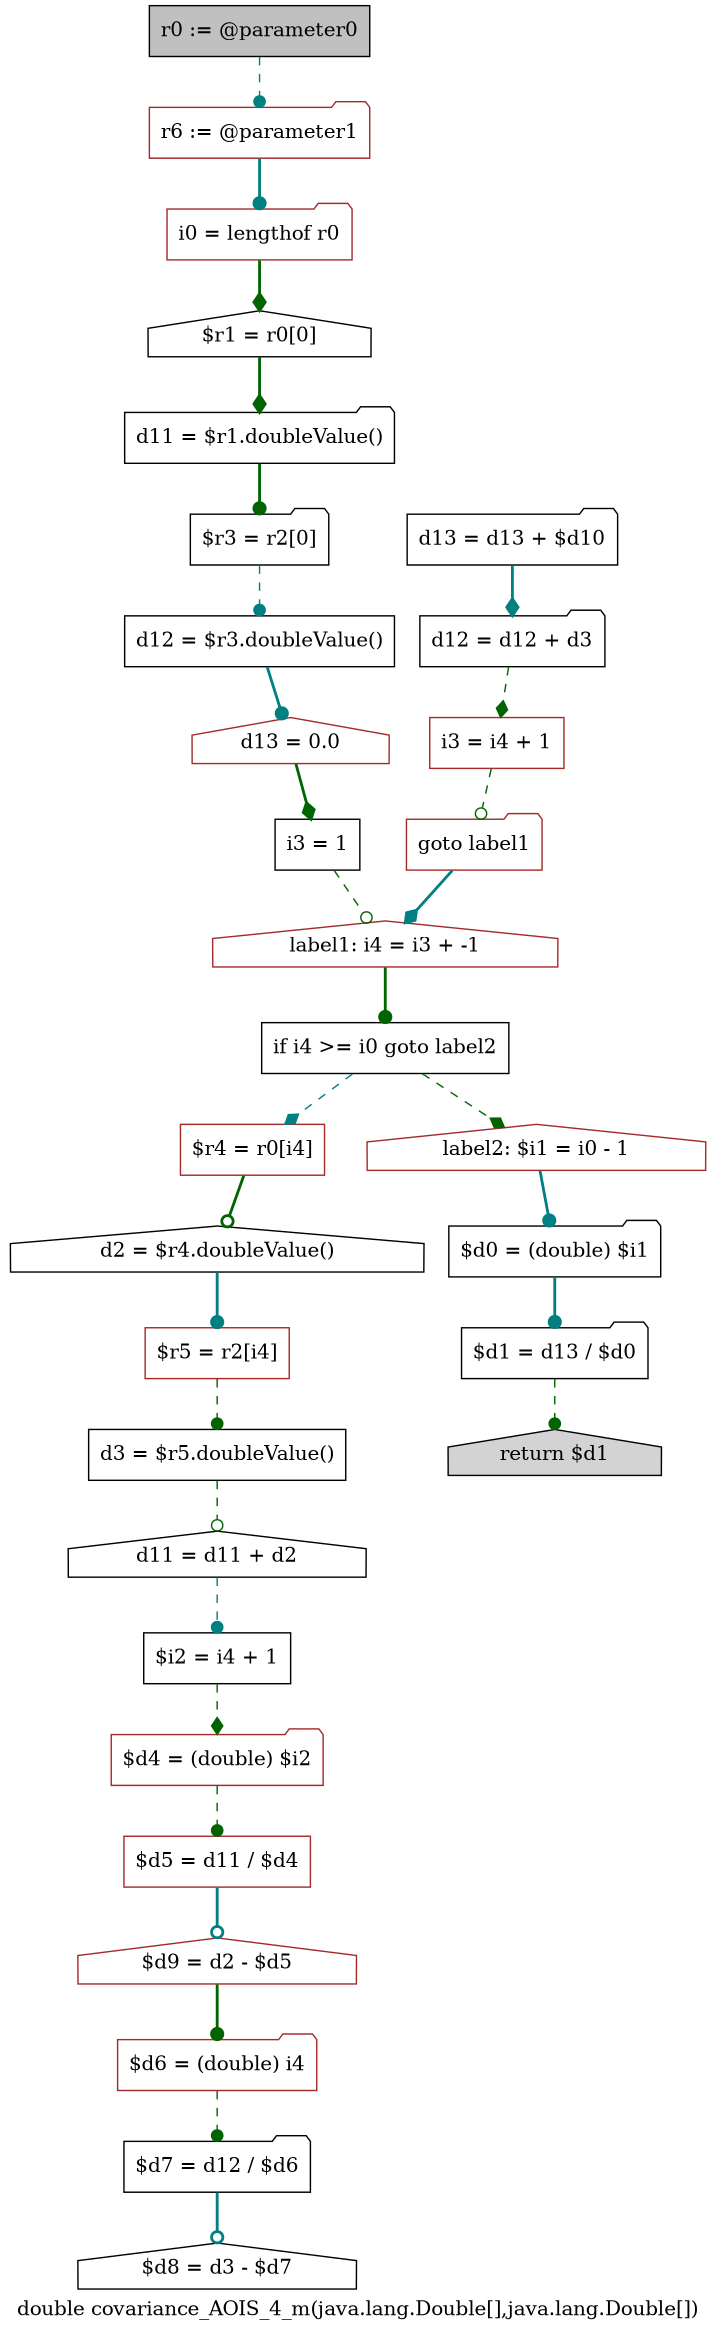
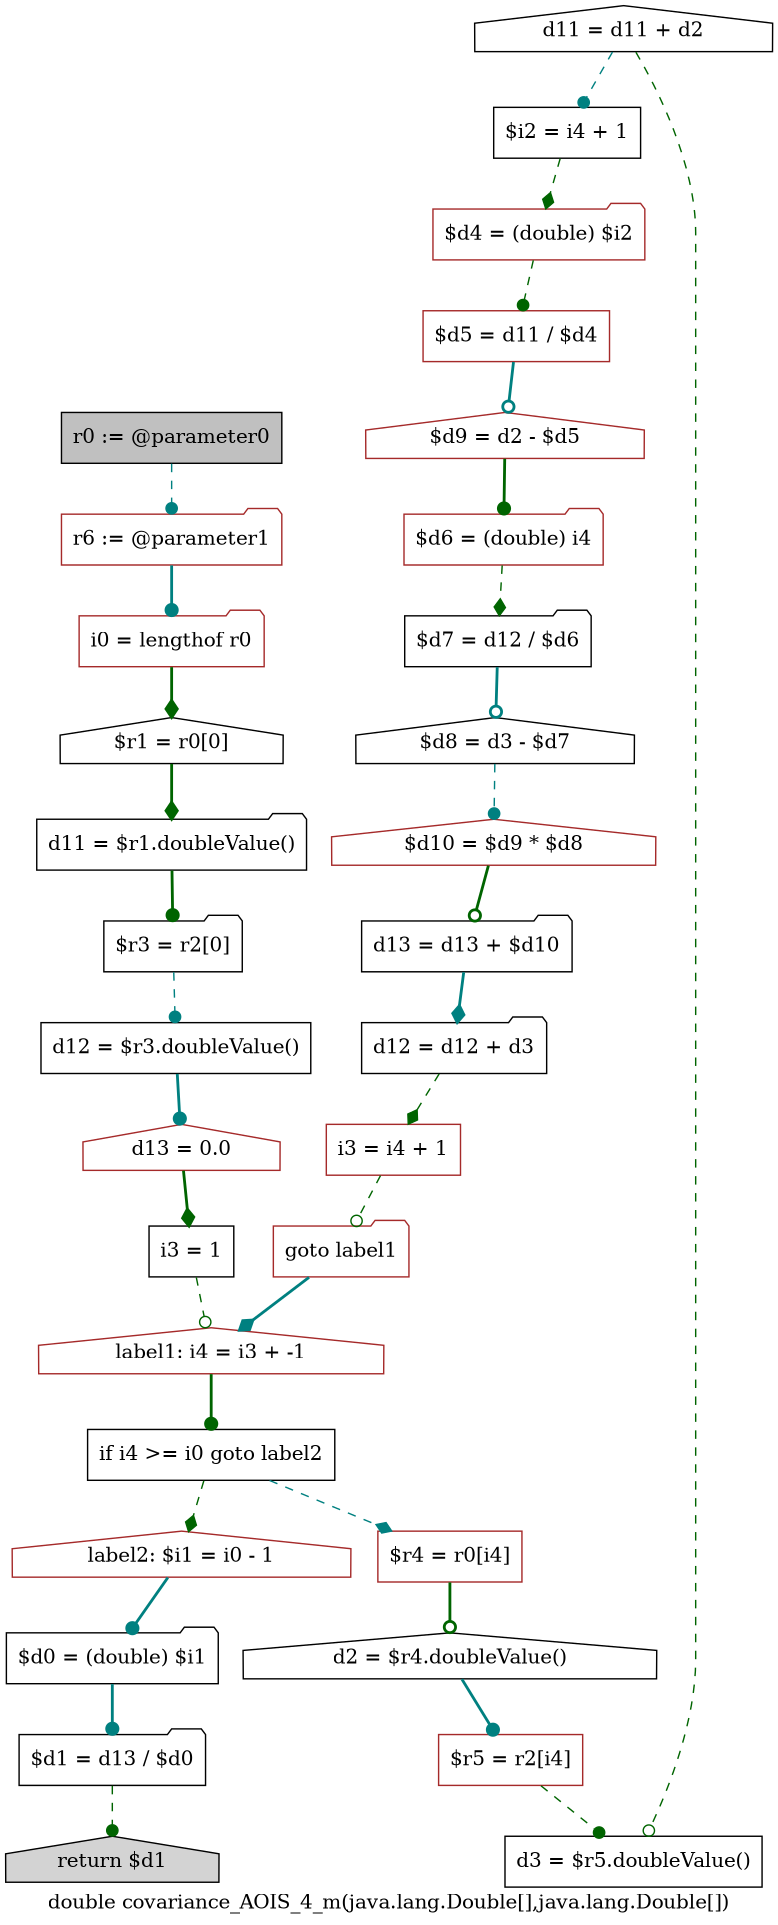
node "$d10 = $d9 * $d8": added
edge "d3 = $r5.doubleValue()" -> "d11 = d11 + d2": reversed
edge "$d6 = (double) i4" -> "$d7 = d12 / $d6": arrowhead dot -> diamond
